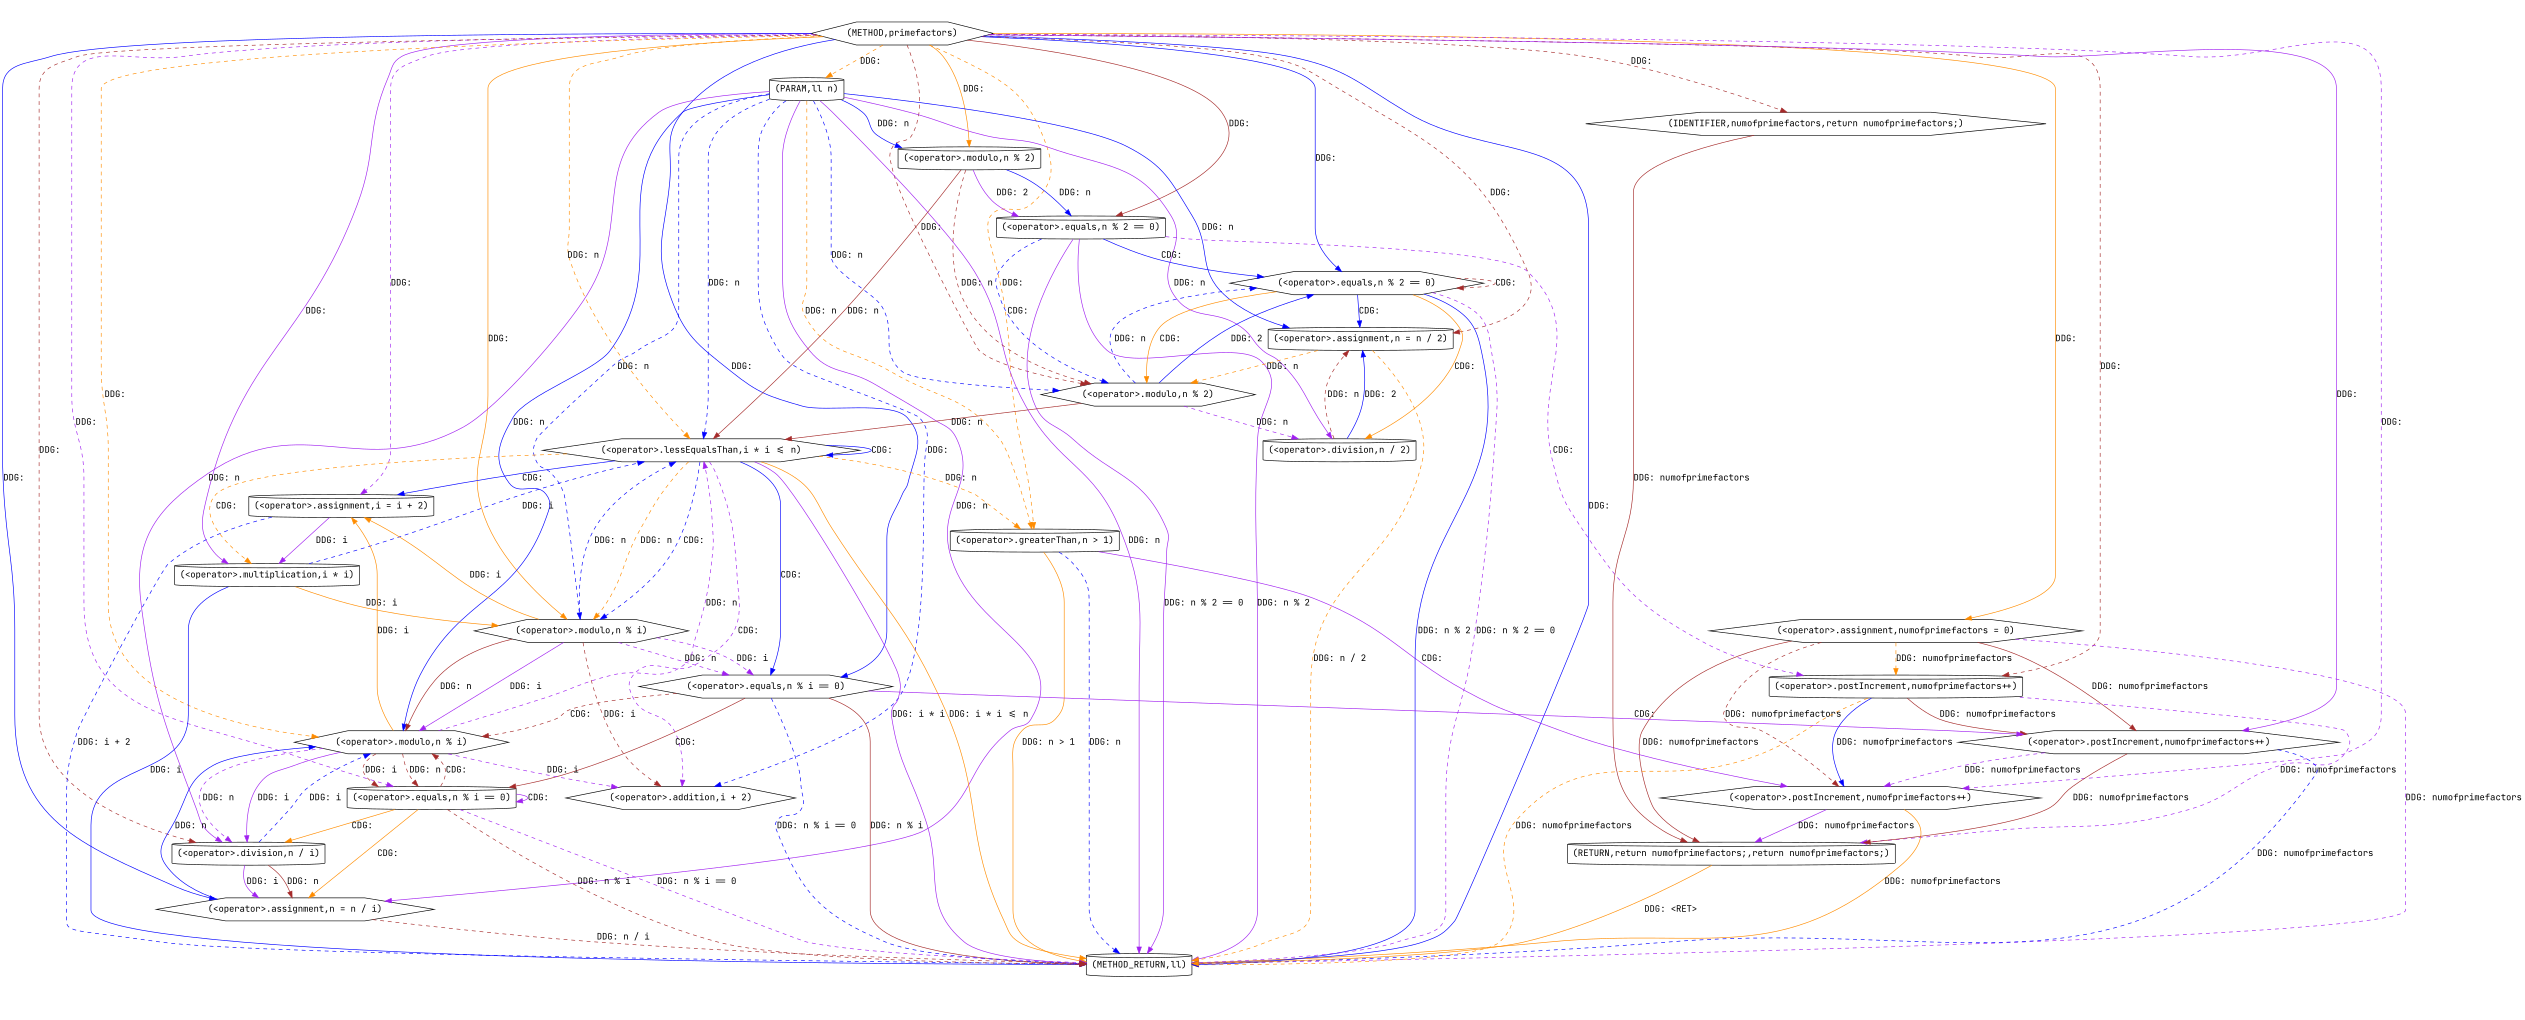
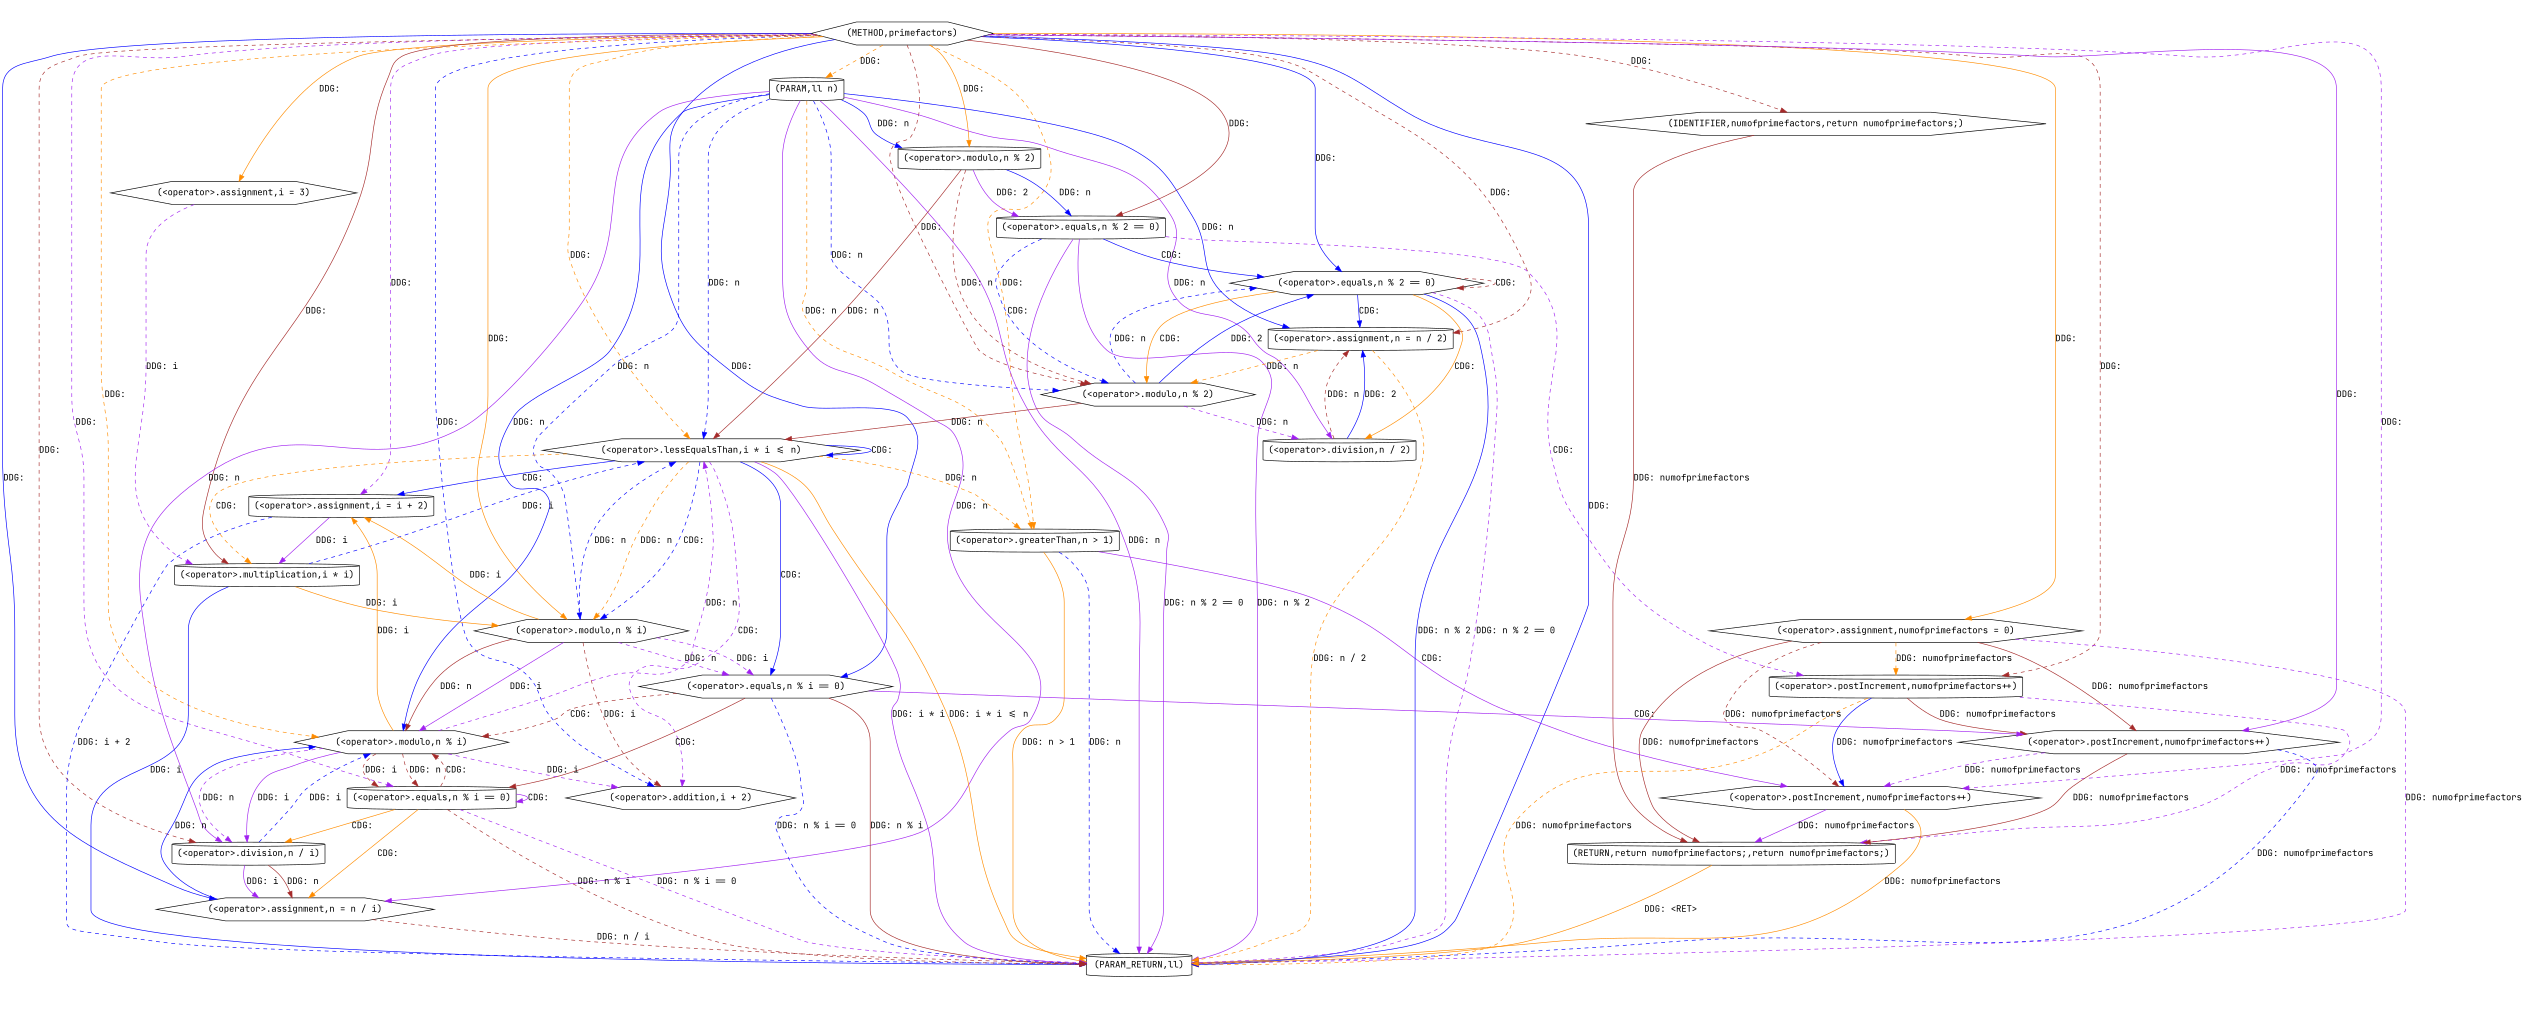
edge "(METHOD,primefactors)" -> "(<operator>.multiplication,i * i)": color purple -> brown
node "(<operator>.assignment,i = 3)": added
edge "(METHOD,primefactors)" -> "(<operator>.lessEqualsThan,i * i <= n)": label "DDG: n" -> "DDG: "
edge "(PARAM,ll n)" -> "(<operator>.addition,i + 2)": now "(METHOD,primefactors)" -> "(<operator>.addition,i + 2)"
node "(METHOD_RETURN,ll)": label "(METHOD_RETURN,ll)" -> "(PARAM_RETURN,ll)"
